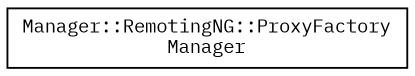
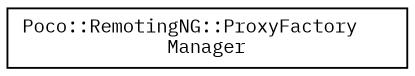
node "Manager::RemotingNG::ProxyFactory Manager": label "Manager::RemotingNG::ProxyFactory Manager" -> "Poco::RemotingNG::ProxyFactory Manager"
